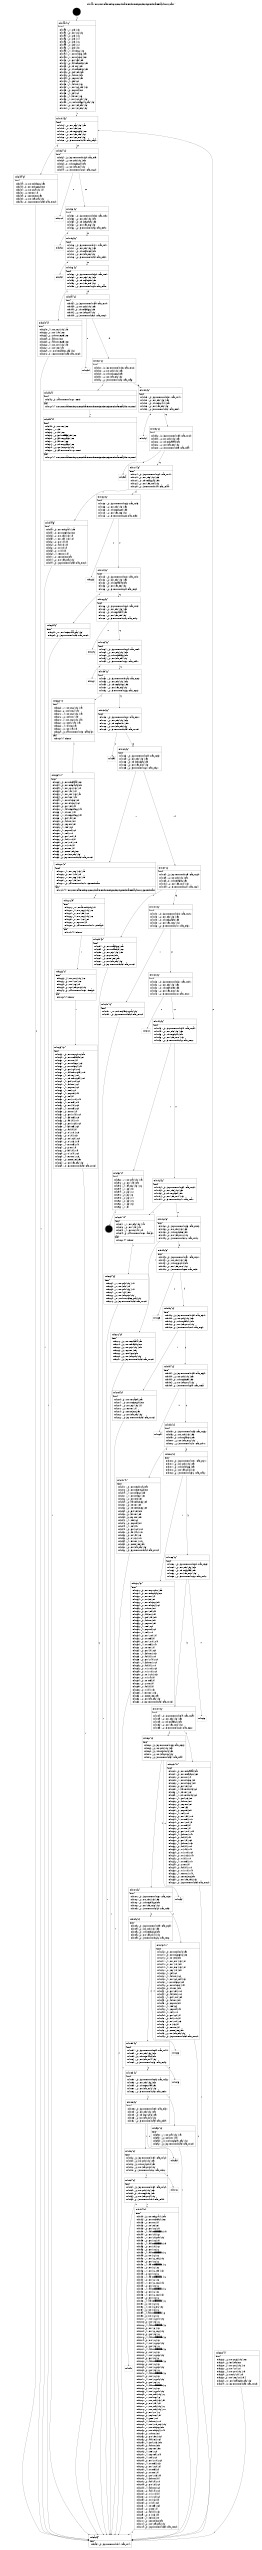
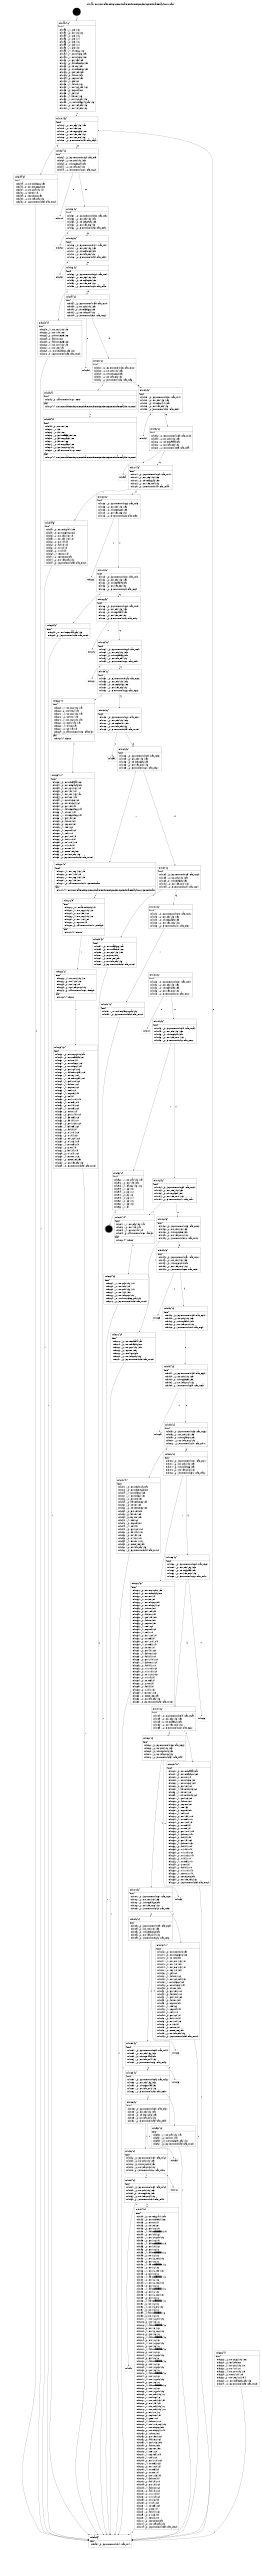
edge "0x401d10 [28]" -> "0x401d2c [28]": removed, label "12"
node "0x40210f [30]": removed
